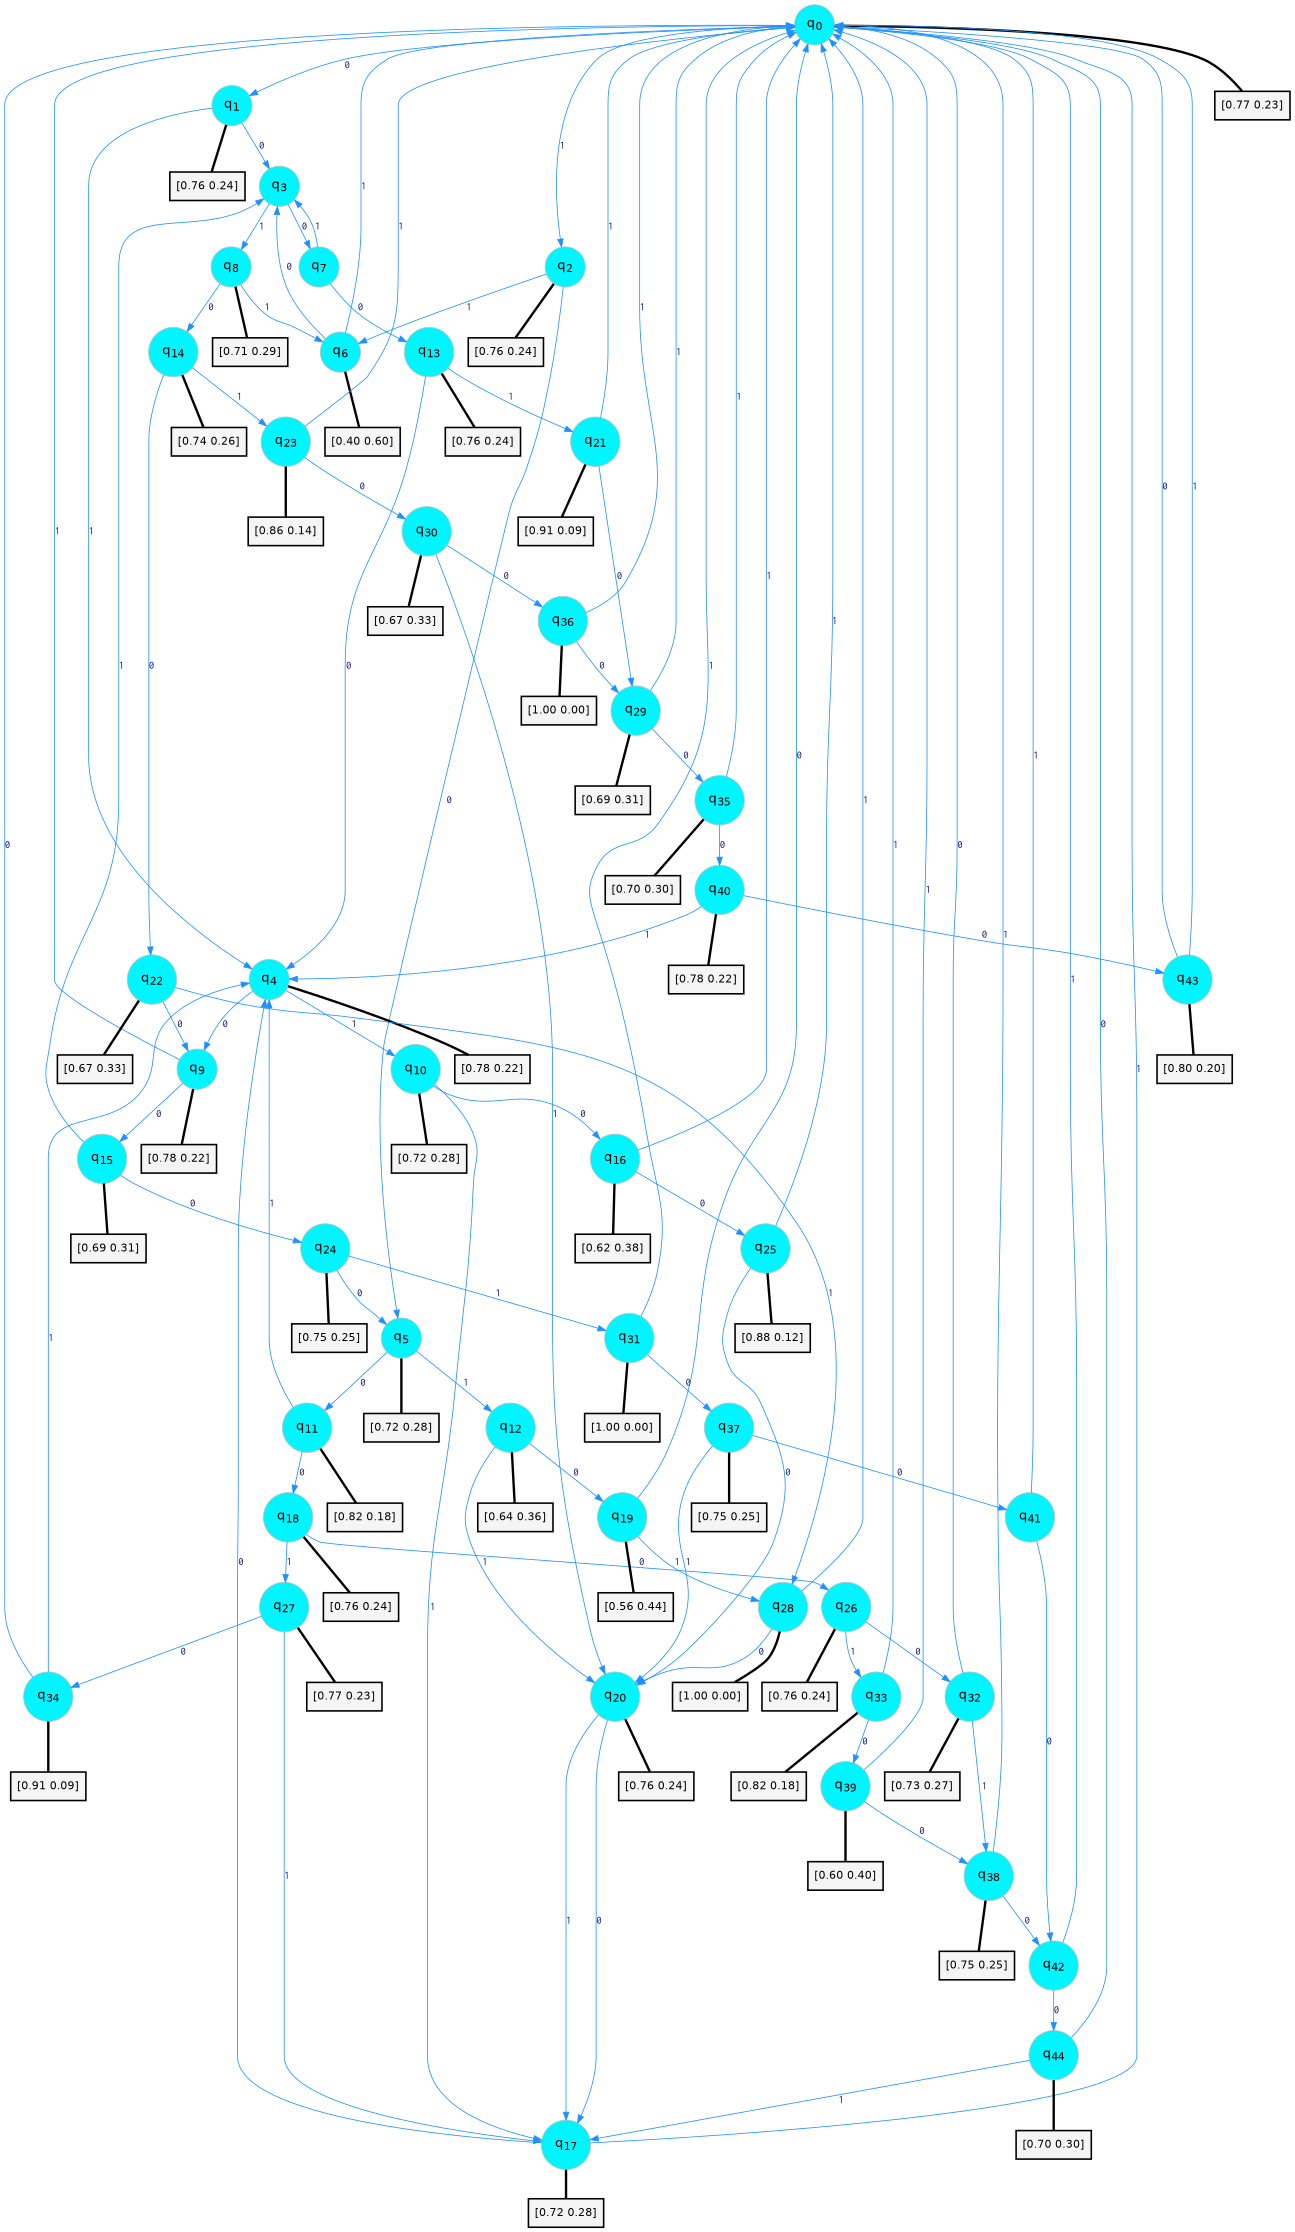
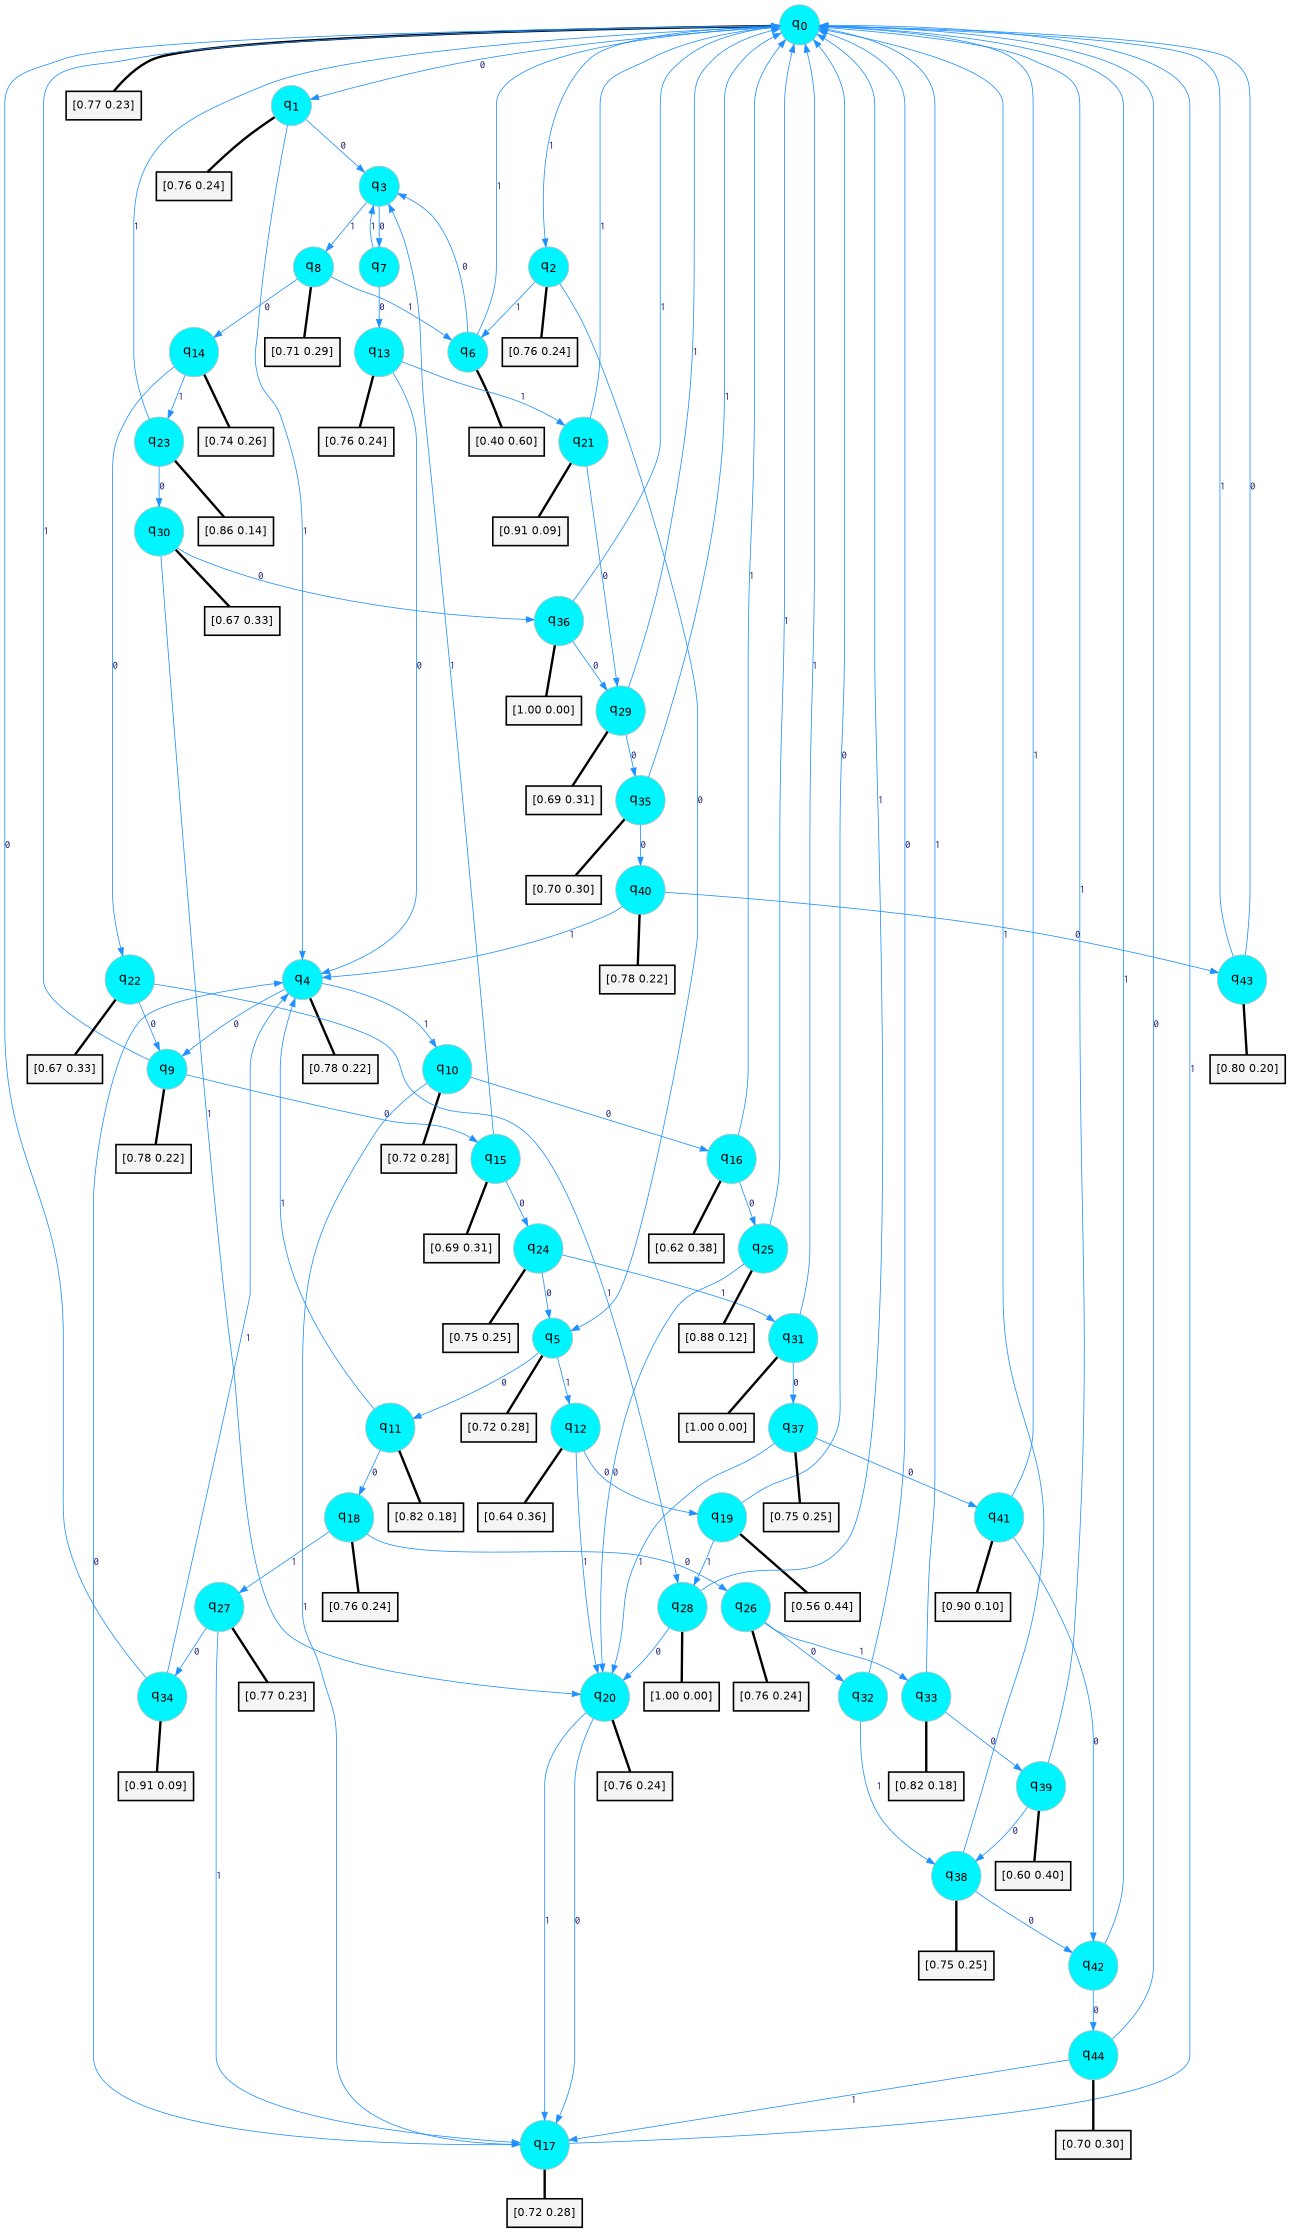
node "[0.90 0.10]": added
node "[0.73 0.27]": removed
